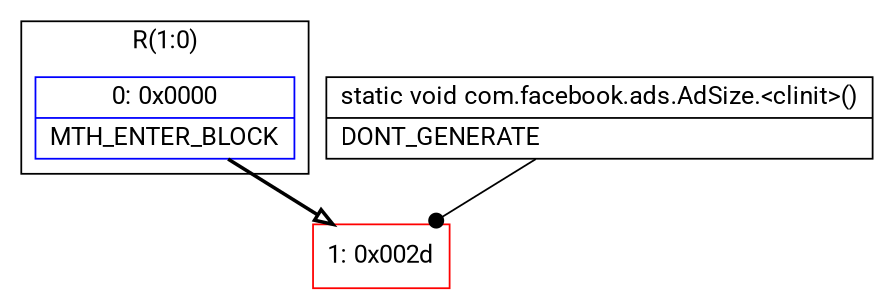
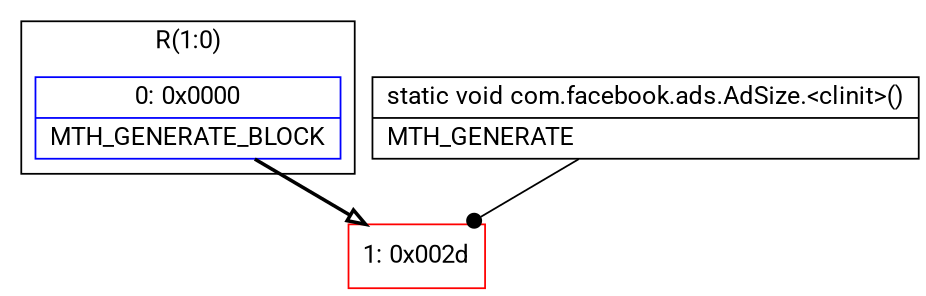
node "0: 0x0000": text "MTH_ENTER_BLOCK" -> "MTH_GENERATE_BLOCK"
node "static void com.facebook.ads.AdSize.<clinit>()": text "DONT_GENERATE" -> "MTH_GENERATE"
